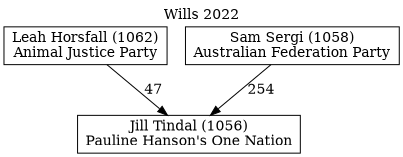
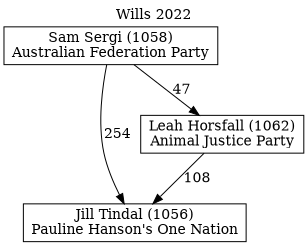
edge "Sam Sergi (1058) Australian Federation Party" -> "Leah Horsfall (1062) Animal Justice Party": added, label "47"
edge "Leah Horsfall (1062) Animal Justice Party" -> "Jill Tindal (1056) Pauline Hanson's One Nation": label "47" -> "108"
